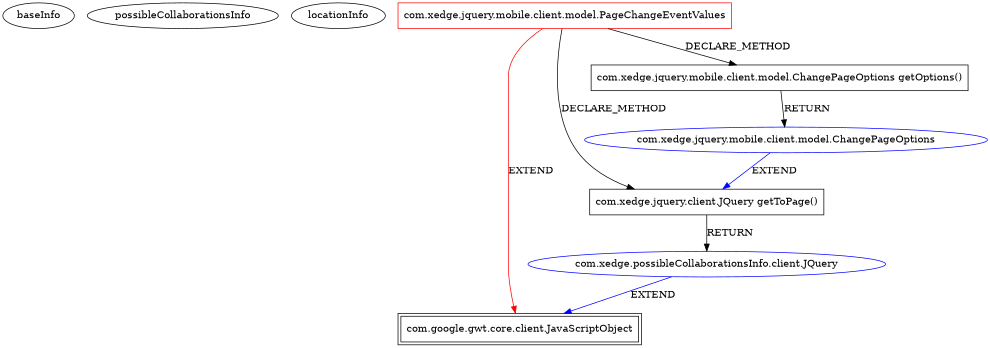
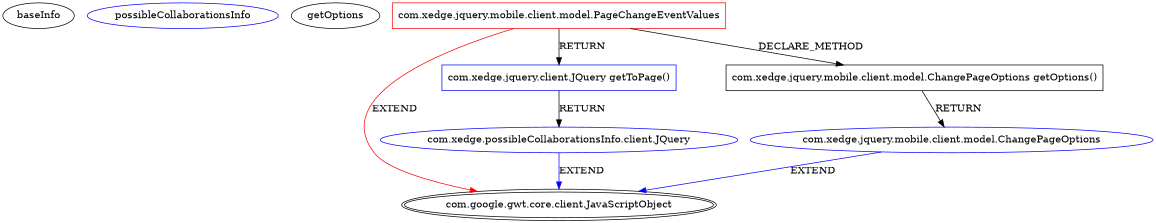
node "possibleCollaborationsInfo": color black -> blue
node "locationInfo": label "locationInfo" -> "getOptions"
edge "com.xedge.jquery.mobile.client.model.PageChangeEventValues" -> "com.xedge.jquery.client.JQuery getToPage()": label "DECLARE_METHOD" -> "RETURN"
edge "com.xedge.jquery.mobile.client.model.ChangePageOptions" -> "com.xedge.jquery.client.JQuery getToPage()": now "com.xedge.jquery.mobile.client.model.ChangePageOptions" -> "com.google.gwt.core.client.JavaScriptObject"
node "com.xedge.jquery.client.JQuery getToPage()": color black -> blue
node "com.google.gwt.core.client.JavaScriptObject": shape box -> ellipse
